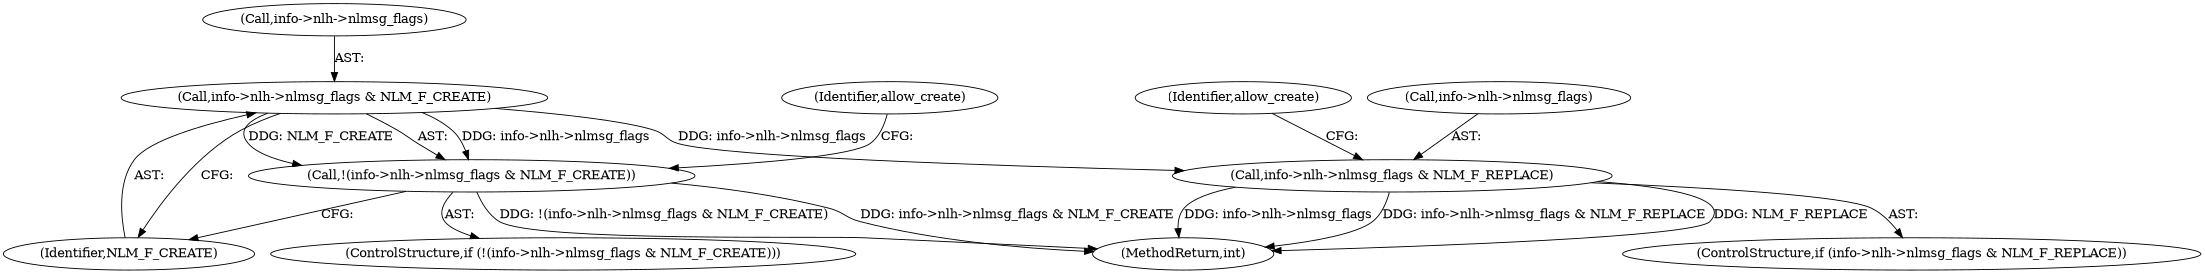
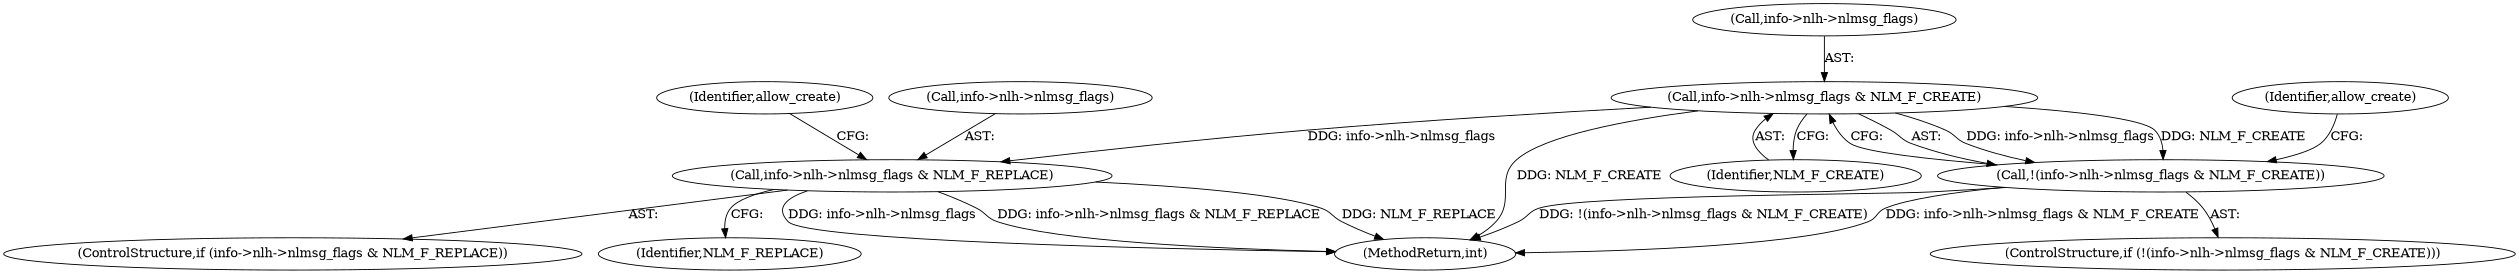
edge "(Call,info->nlh->nlmsg_flags & NLM_F_CREATE)" -> "(MethodReturn,int)": added, label "DDG: NLM_F_CREATE"
edge "(Call,!(info->nlh->nlmsg_flags & NLM_F_CREATE))" -> "(Identifier,NLM_F_CREATE)": now "(Call,!(info->nlh->nlmsg_flags & NLM_F_CREATE))" -> "(Call,info->nlh->nlmsg_flags & NLM_F_CREATE)"
node "(Identifier,NLM_F_REPLACE)": added
